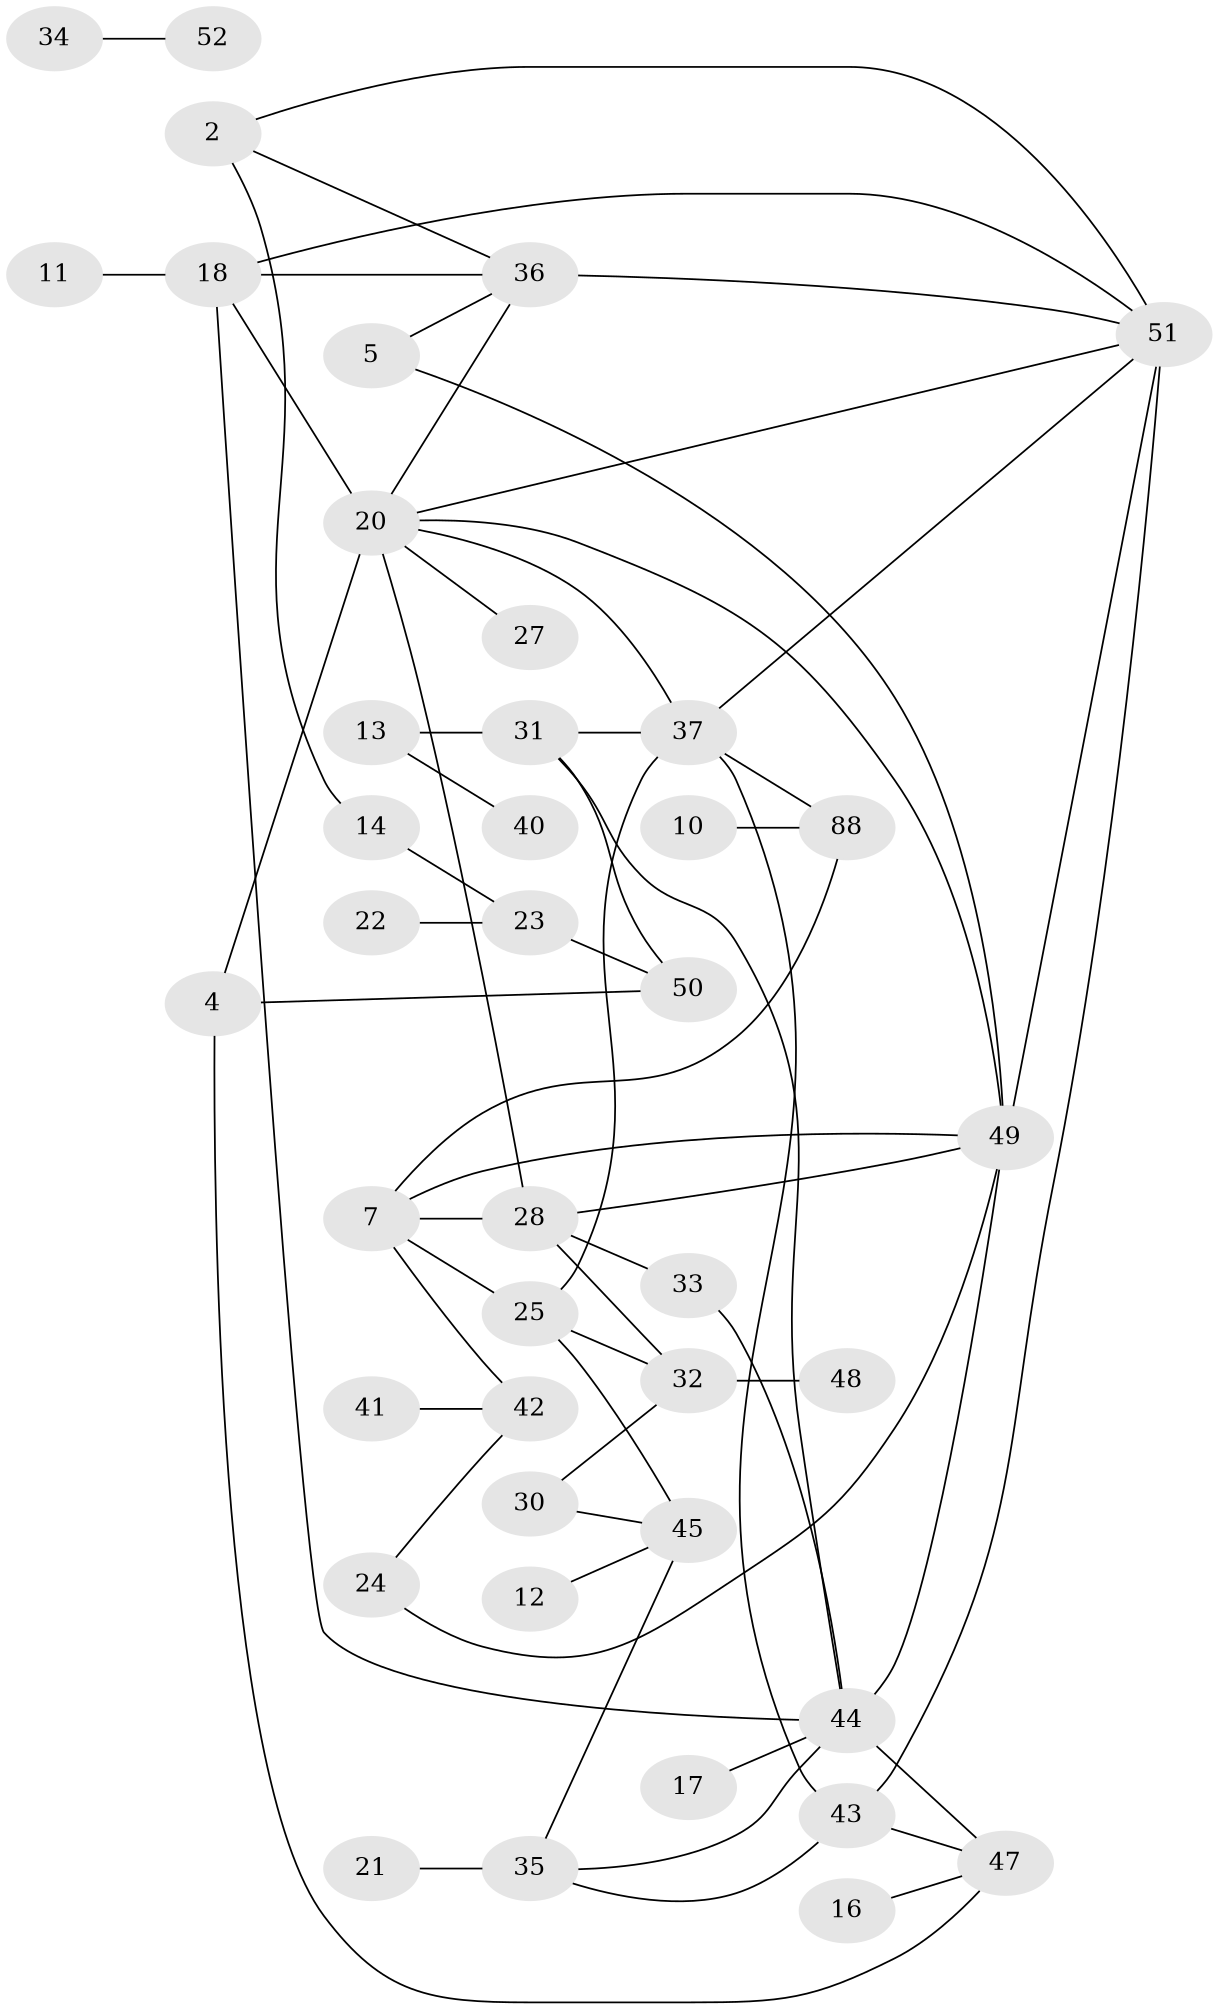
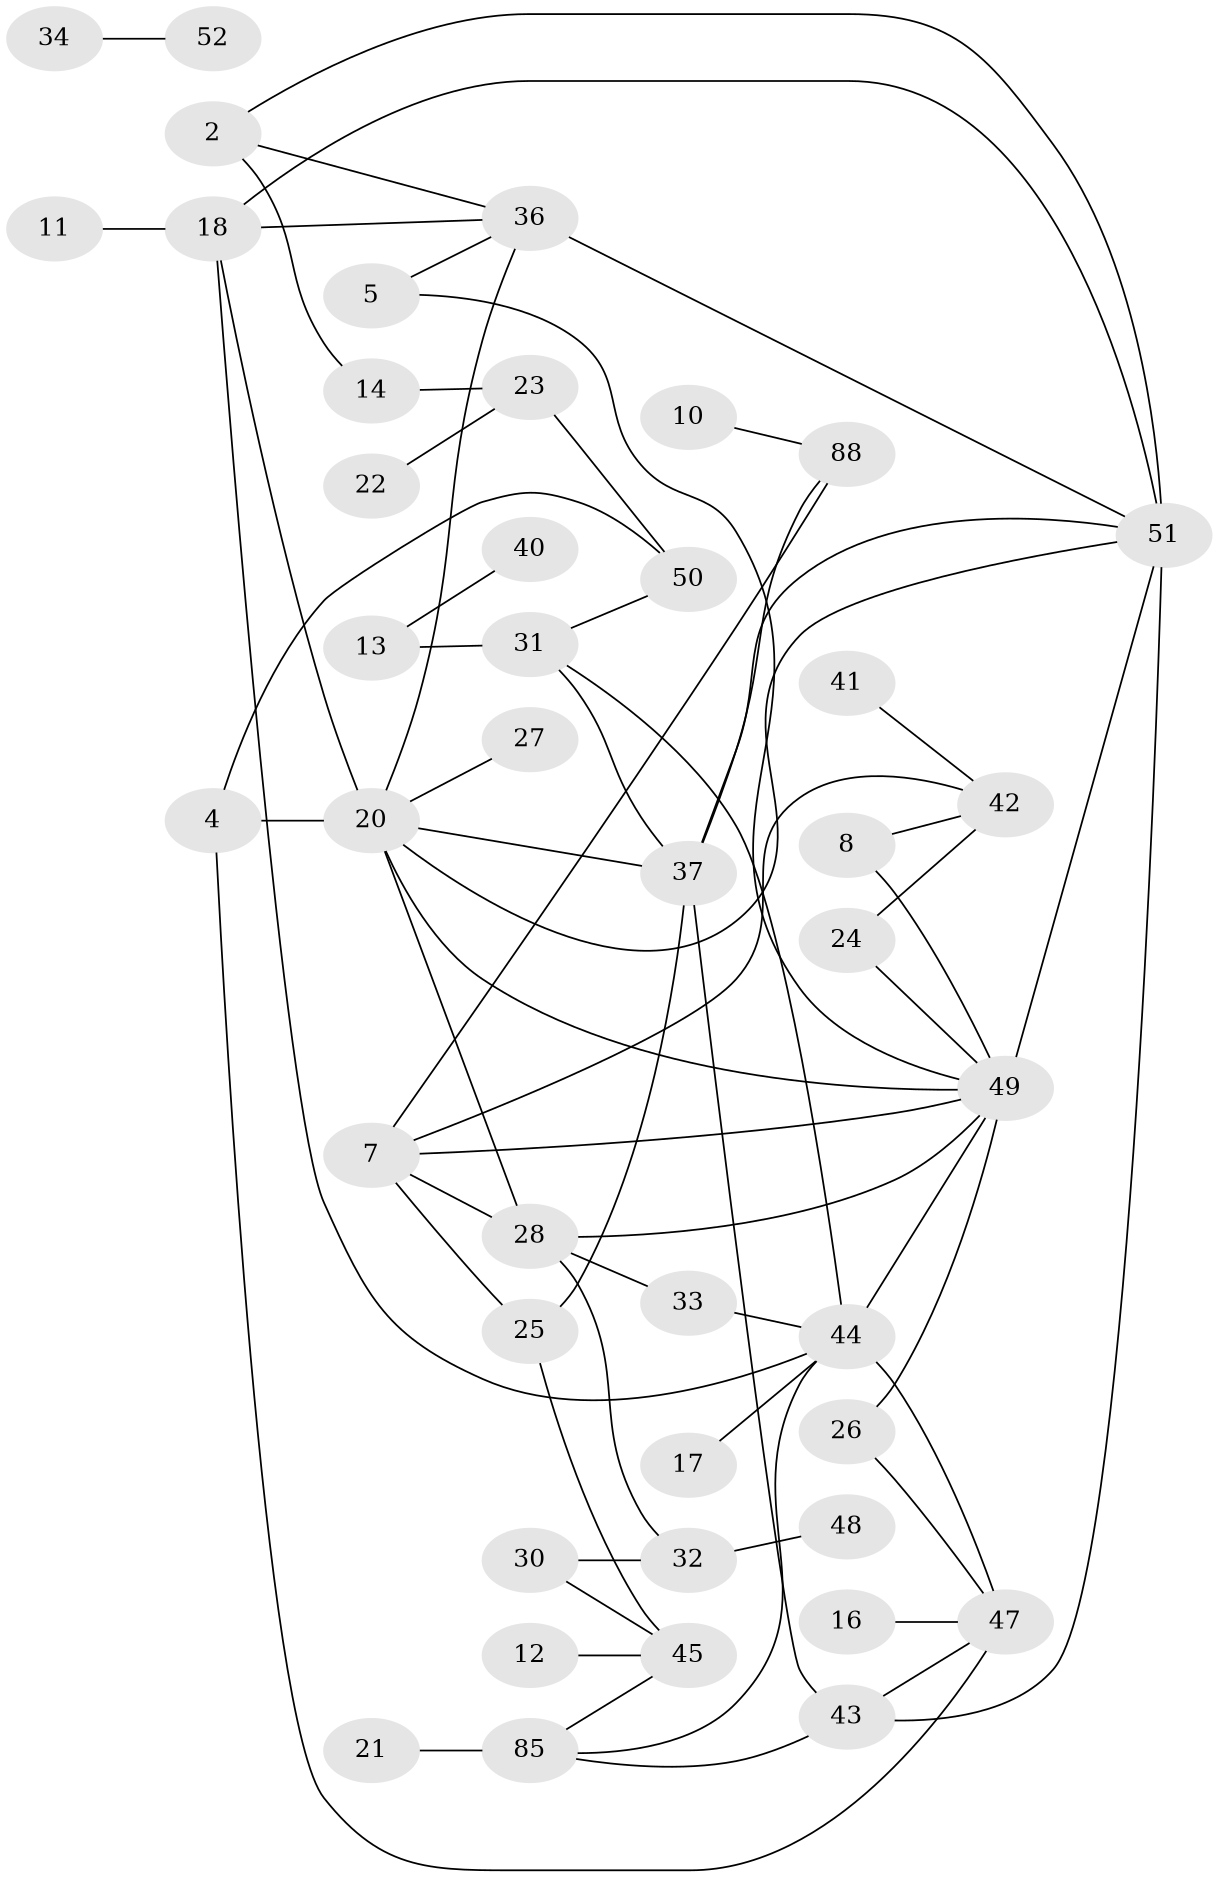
node "8": added
edge "25" -- "32": removed
node "26": added
node "35": label "35" -> "85"
